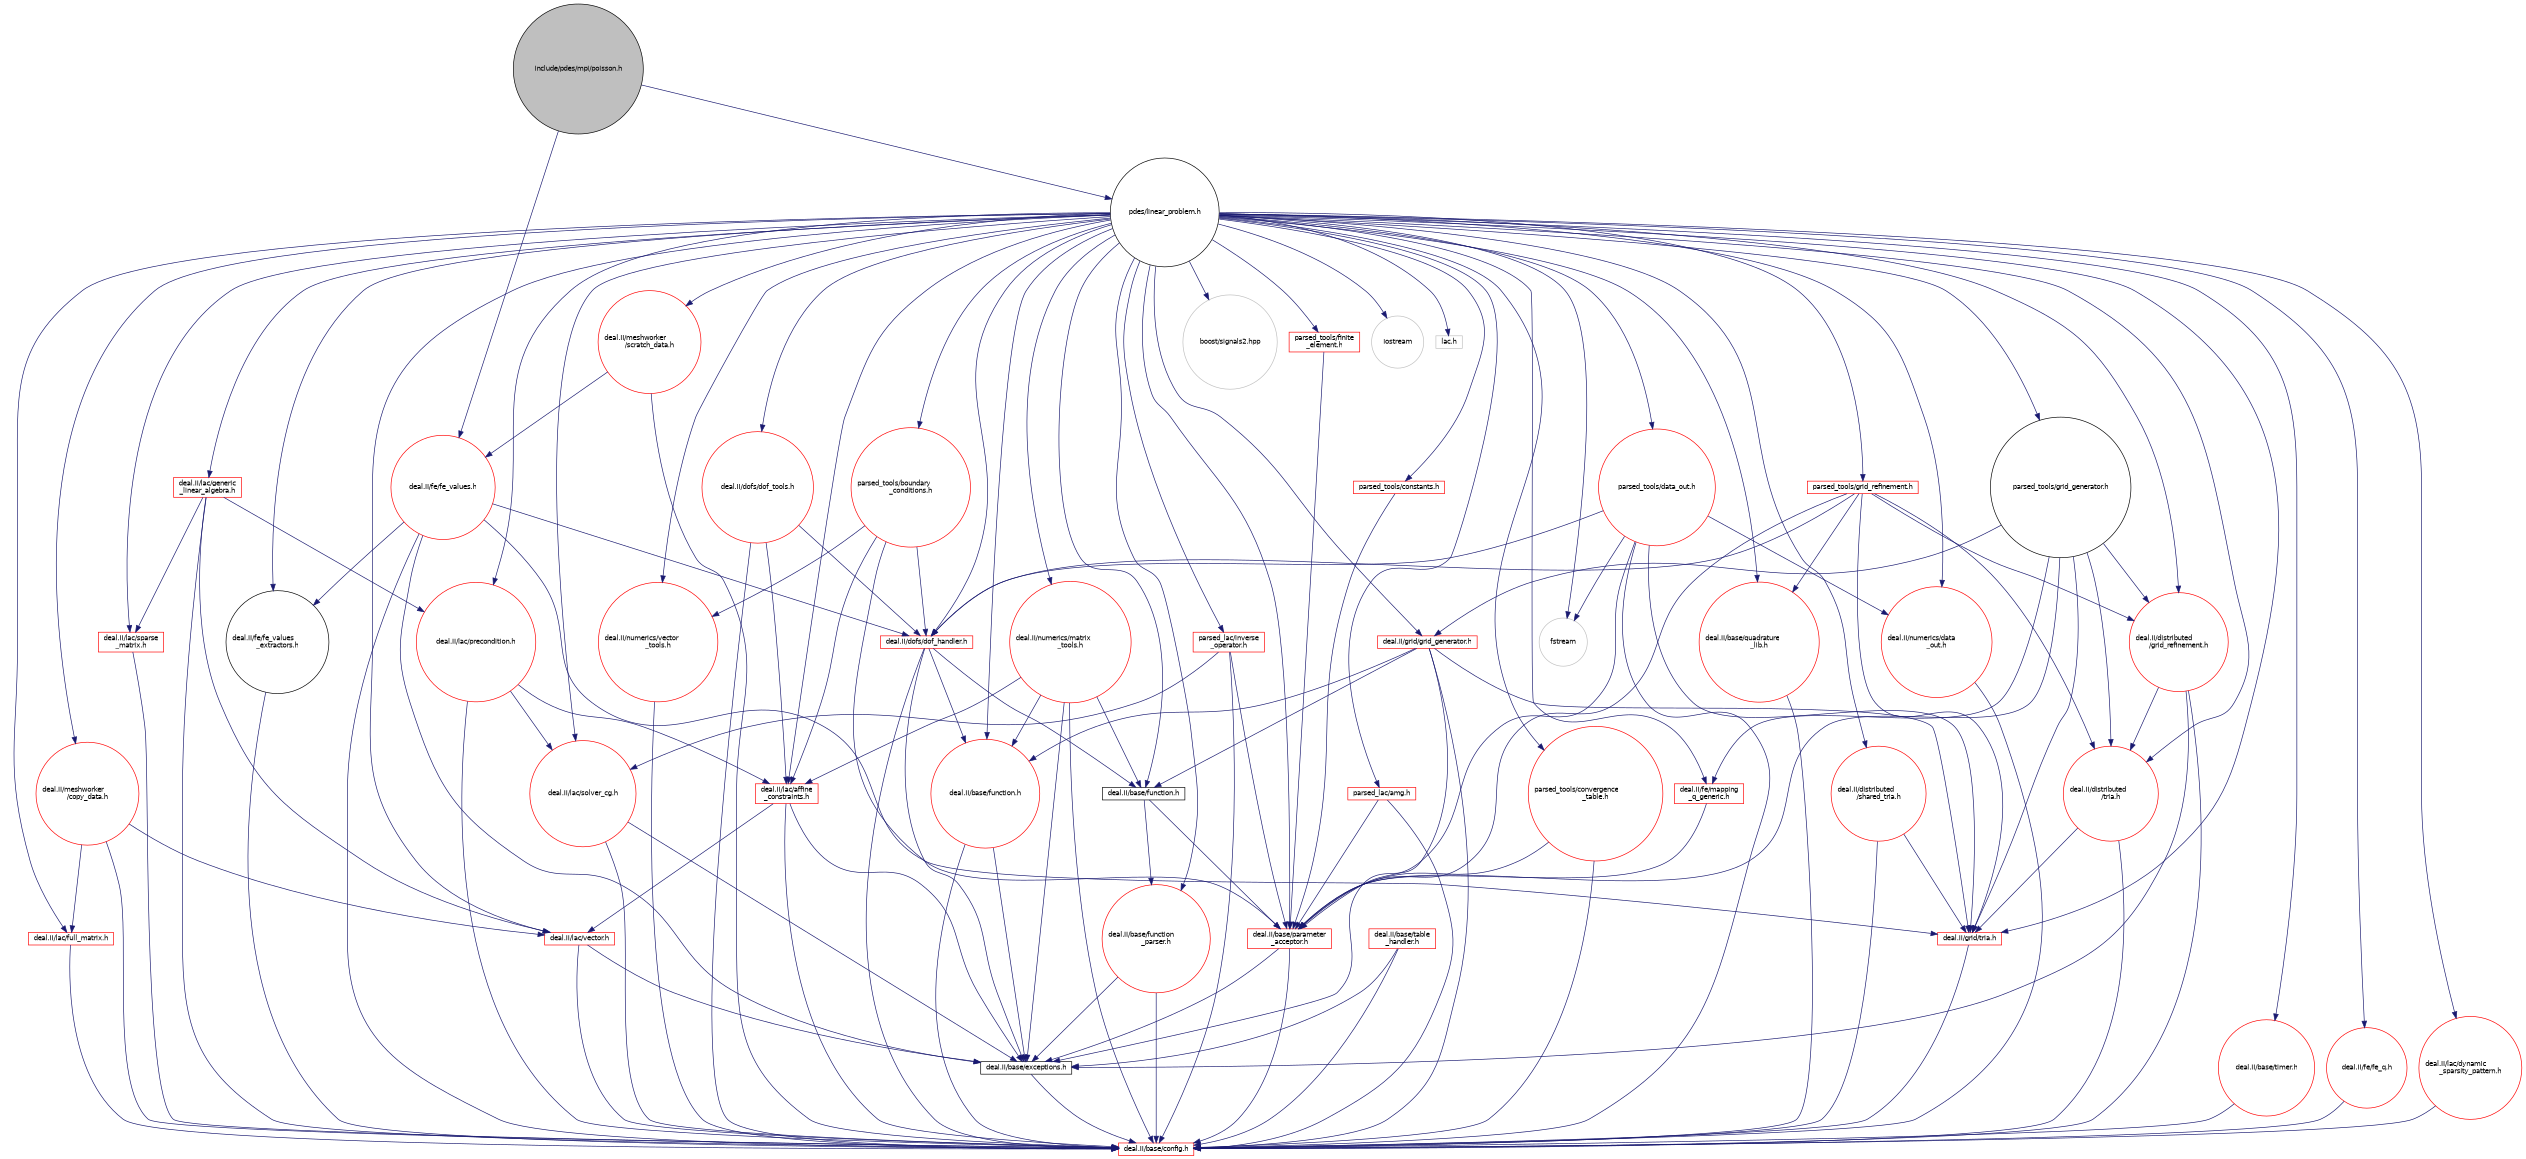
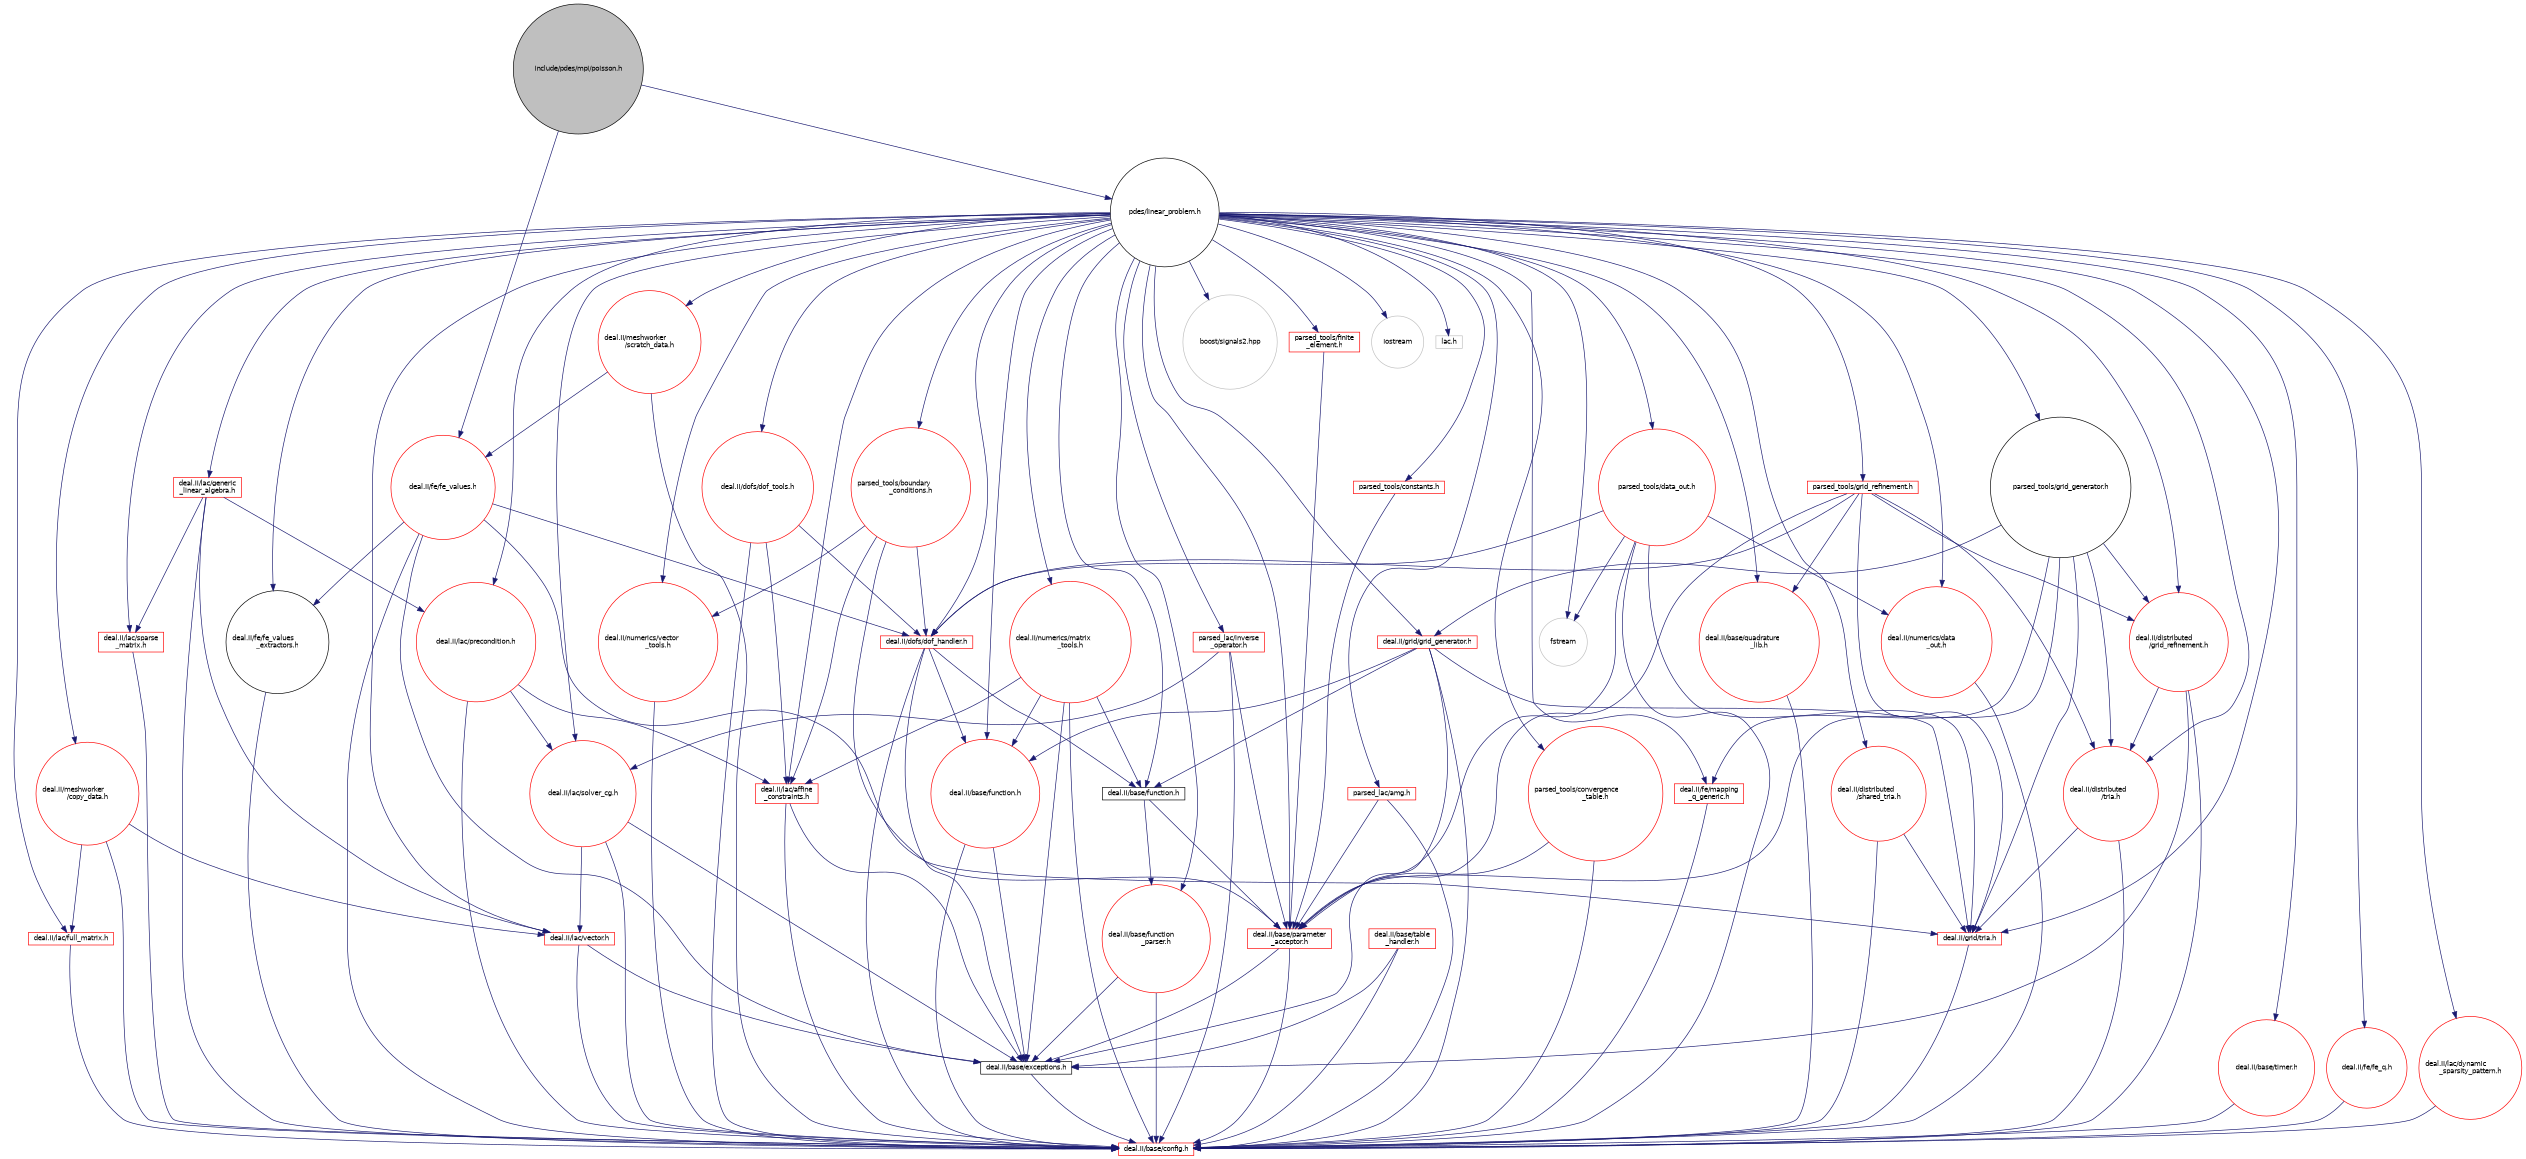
edge "deal.II/lac/affine _constraints.h" -> "deal.II/lac/vector.h": now "deal.II/lac/solver_cg.h" -> "deal.II/lac/vector.h"
edge "deal.II/fe/mapping _q_generic.h" -> "deal.II/base/parameter _acceptor.h": now "deal.II/fe/mapping _q_generic.h" -> "deal.II/base/config.h"
